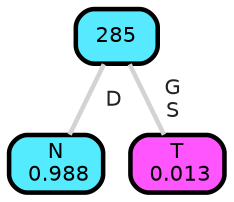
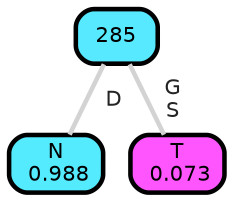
node "T 0.013": label "T 0.013" -> "T 0.073"
